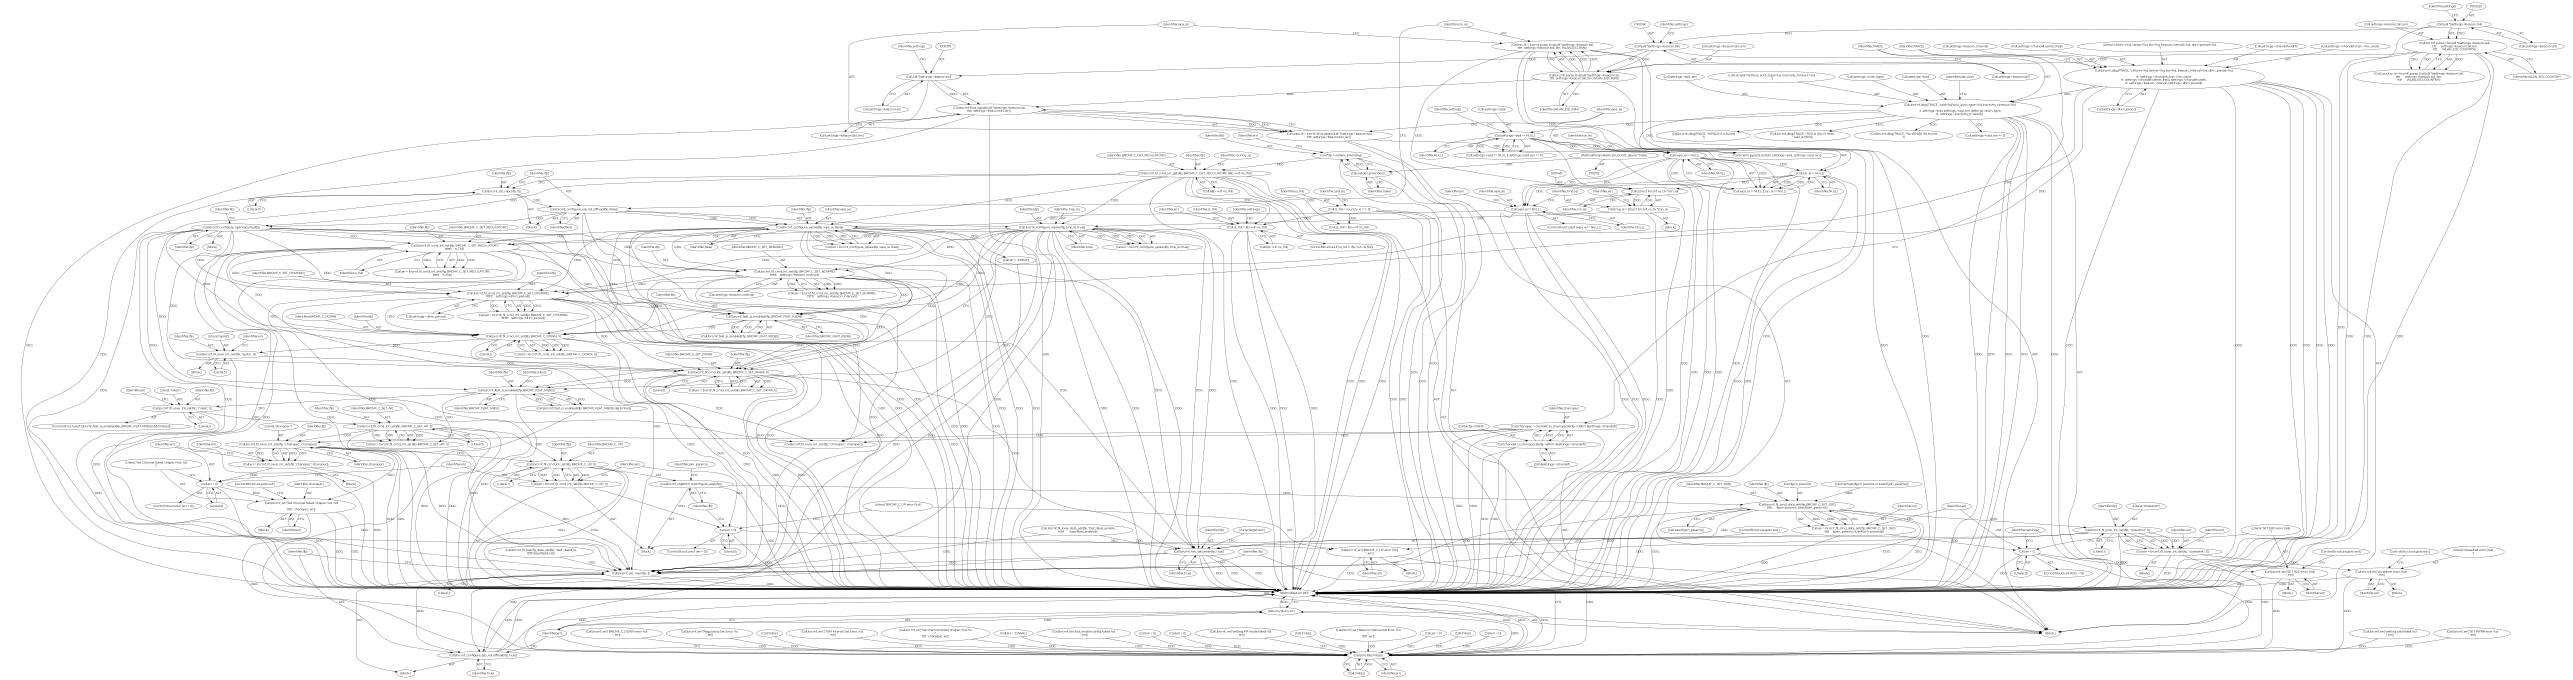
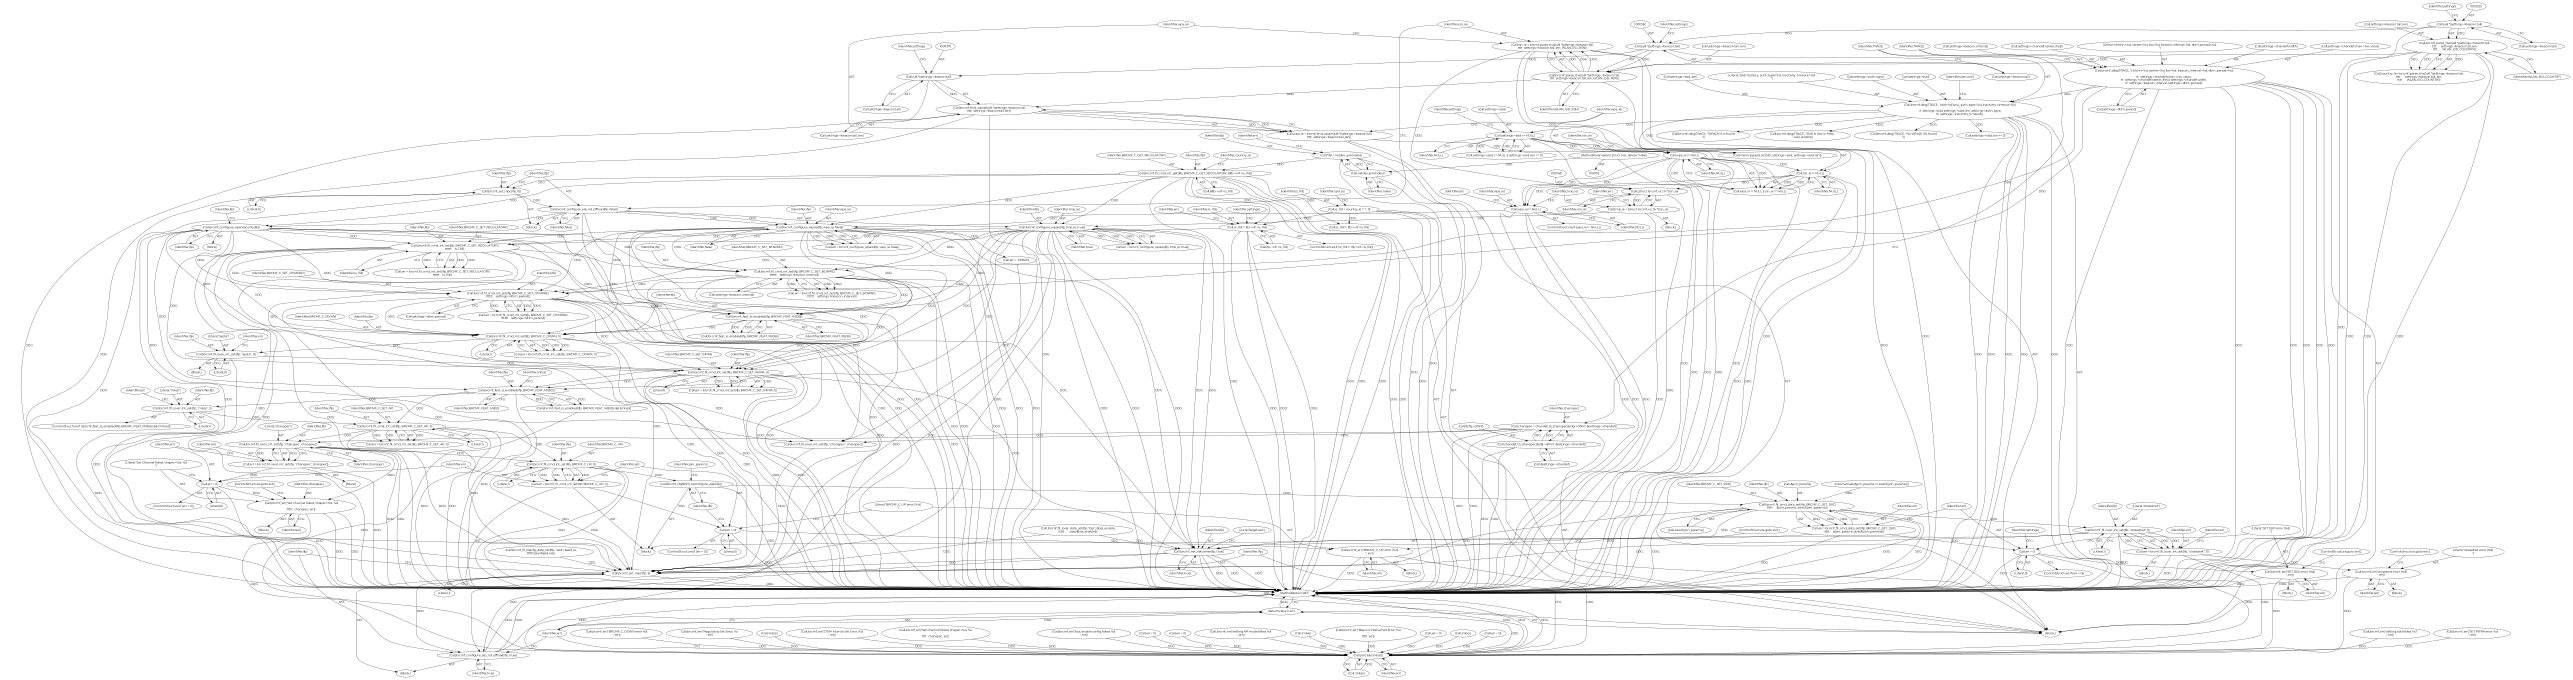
edge "(Call,brcmf_configure_wpaie(ifp, tmp_ie, true))" -> "(Call,brcmf_fil_cmd_int_set(ifp, BRCMF_C_SET_INFRA, 1))": label "CFG: " -> "DDG: "
edge "(Call,brcmf_feat_is_enabled(ifp, BRCMF_FEAT_MBSS))" -> "(Call,err = brcmf_fil_cmd_int_set(ifp, BRCMF_C_SET_AP, 1))": now "(Call,brcmf_feat_is_enabled(ifp, BRCMF_FEAT_MBSS))" -> "(Call,brcmf_fil_cmd_int_set(ifp, BRCMF_C_SET_AP, 1))"
edge "(Call,brcmf_fil_cmd_int_set(ifp, BRCMF_C_UP, 1))" -> "(Call,brcmf_cfg80211_reconfigure_wep(ifp))": label "AST: " -> "DDG: "
node "(Call,err = -EINVAL)": removed
